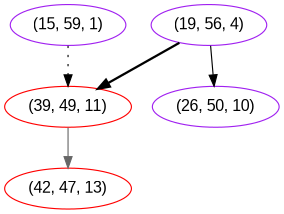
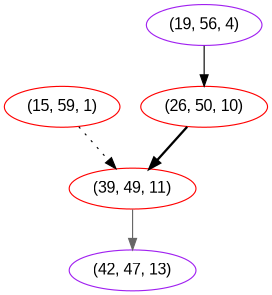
node "(15, 59, 1)": color purple -> red
edge "(19, 56, 4)" -> "(39, 49, 11)": now "(26, 50, 10)" -> "(39, 49, 11)"
node "(26, 50, 10)": color purple -> red
node "(42, 47, 13)": color red -> purple
